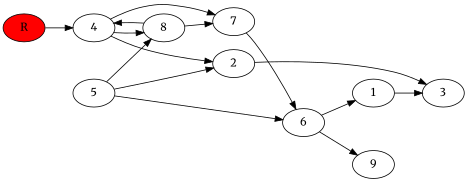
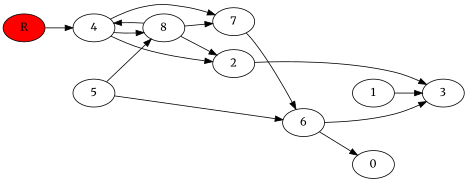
edge "5" -> "2": now "8" -> "2"
edge "6" -> "1": now "6" -> "3"
node "9": label "9" -> "0"
